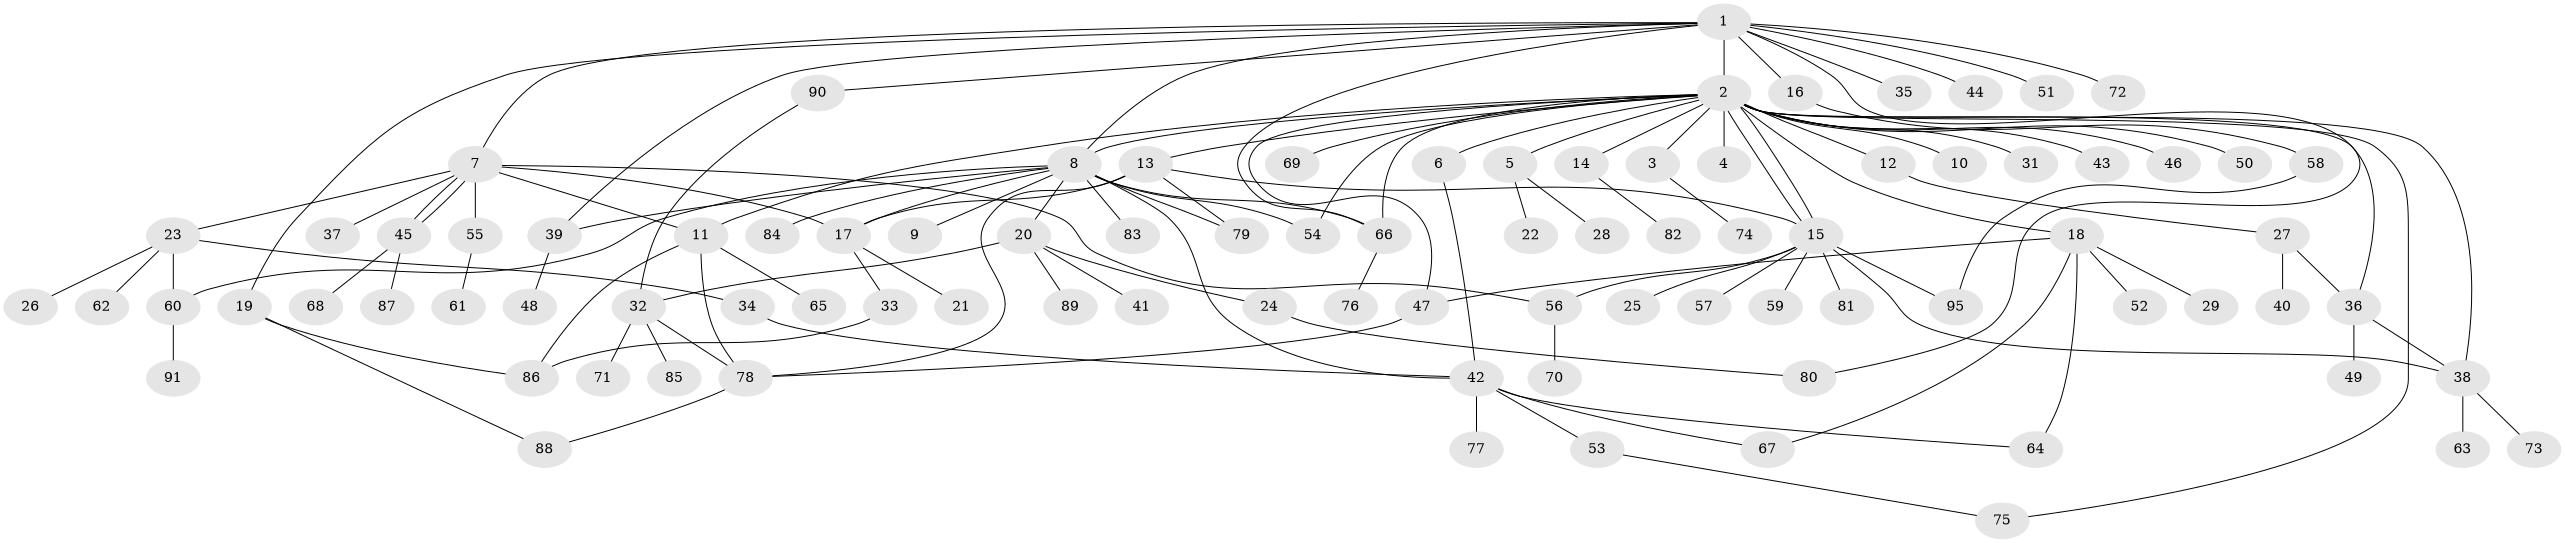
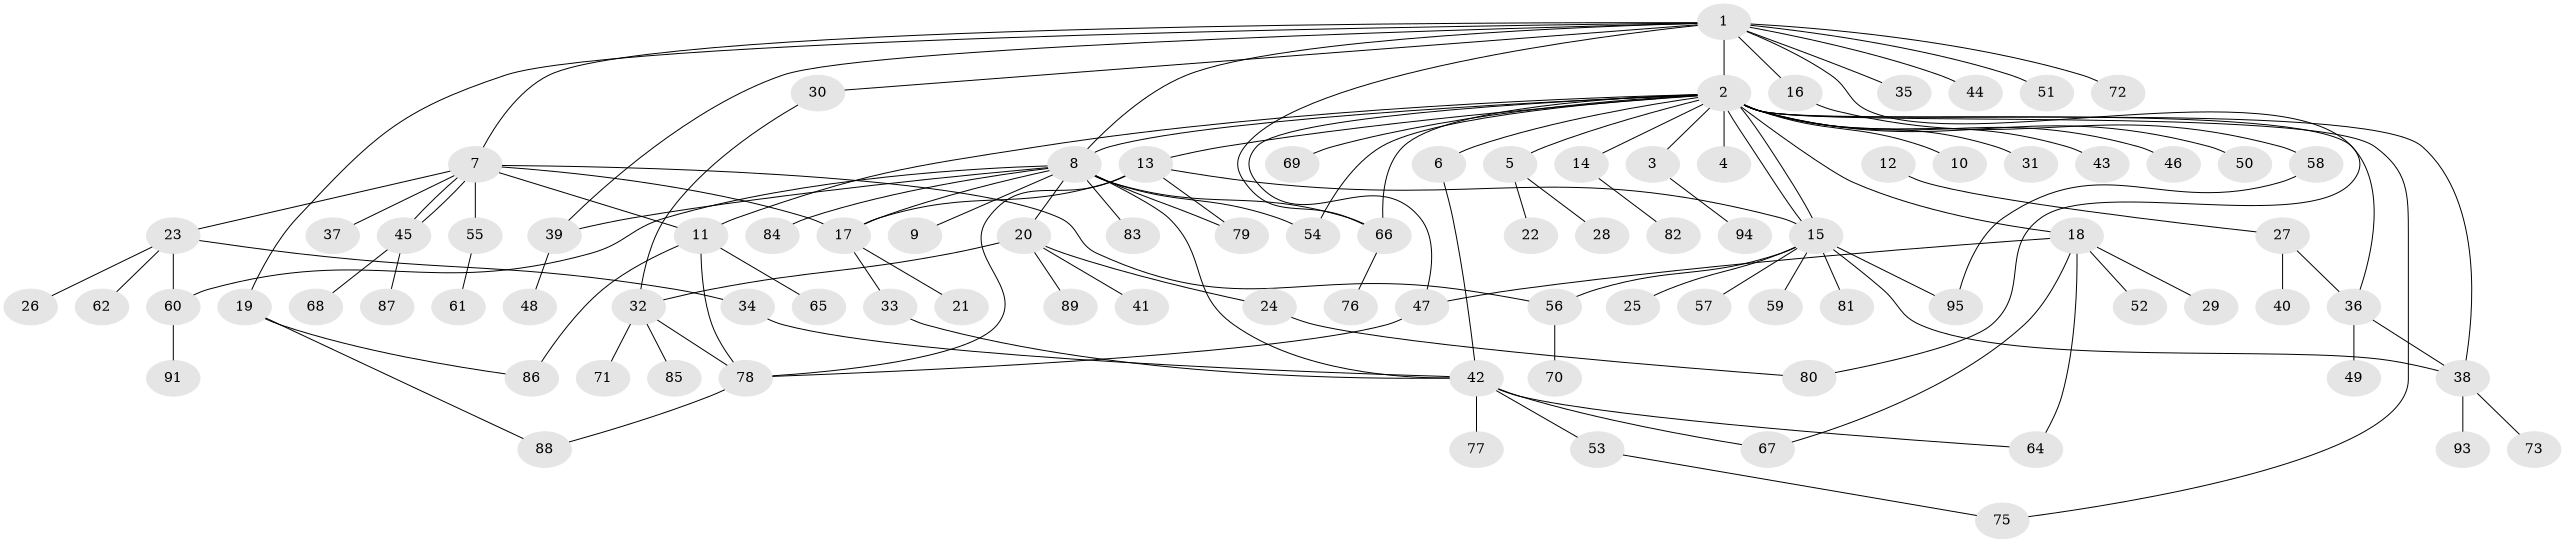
node "90": label "90" -> "30"
edge "2" -- "12": removed
node "74": label "74" -> "94"
edge "33" -- "86": now "33" -- "42"
node "63": label "63" -> "93"
